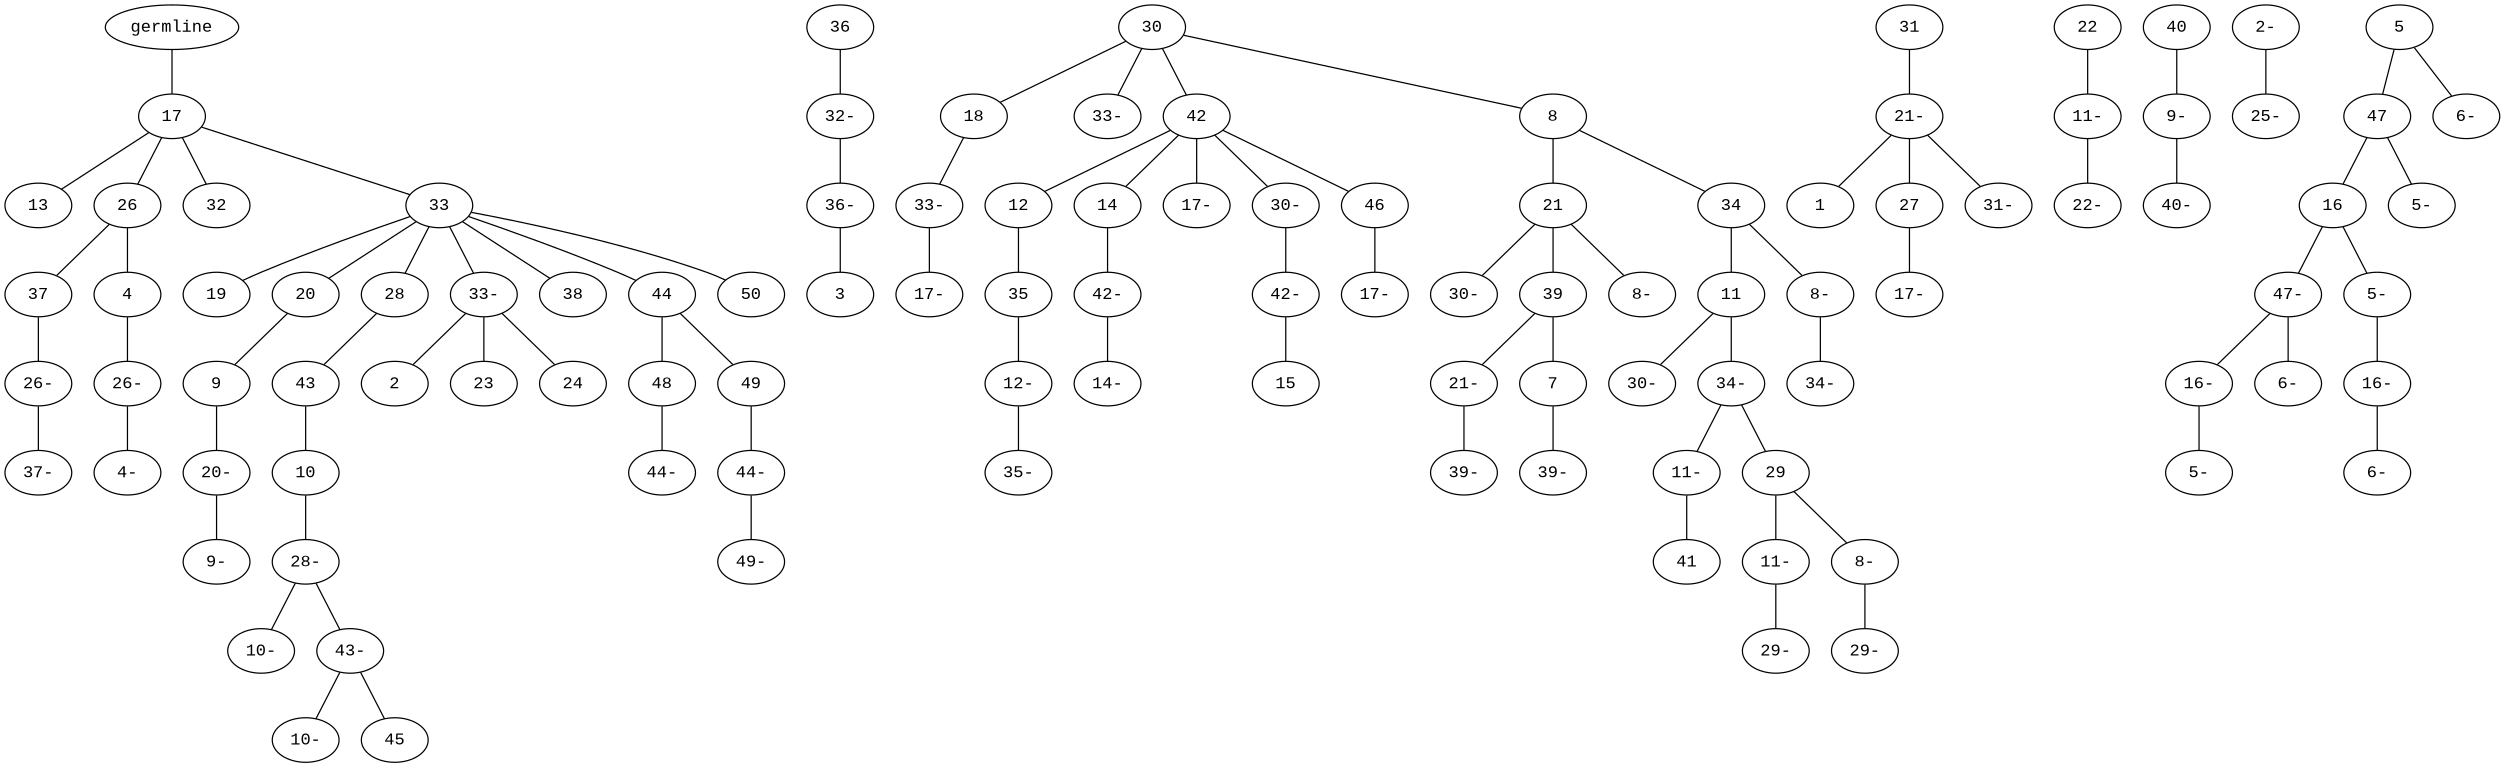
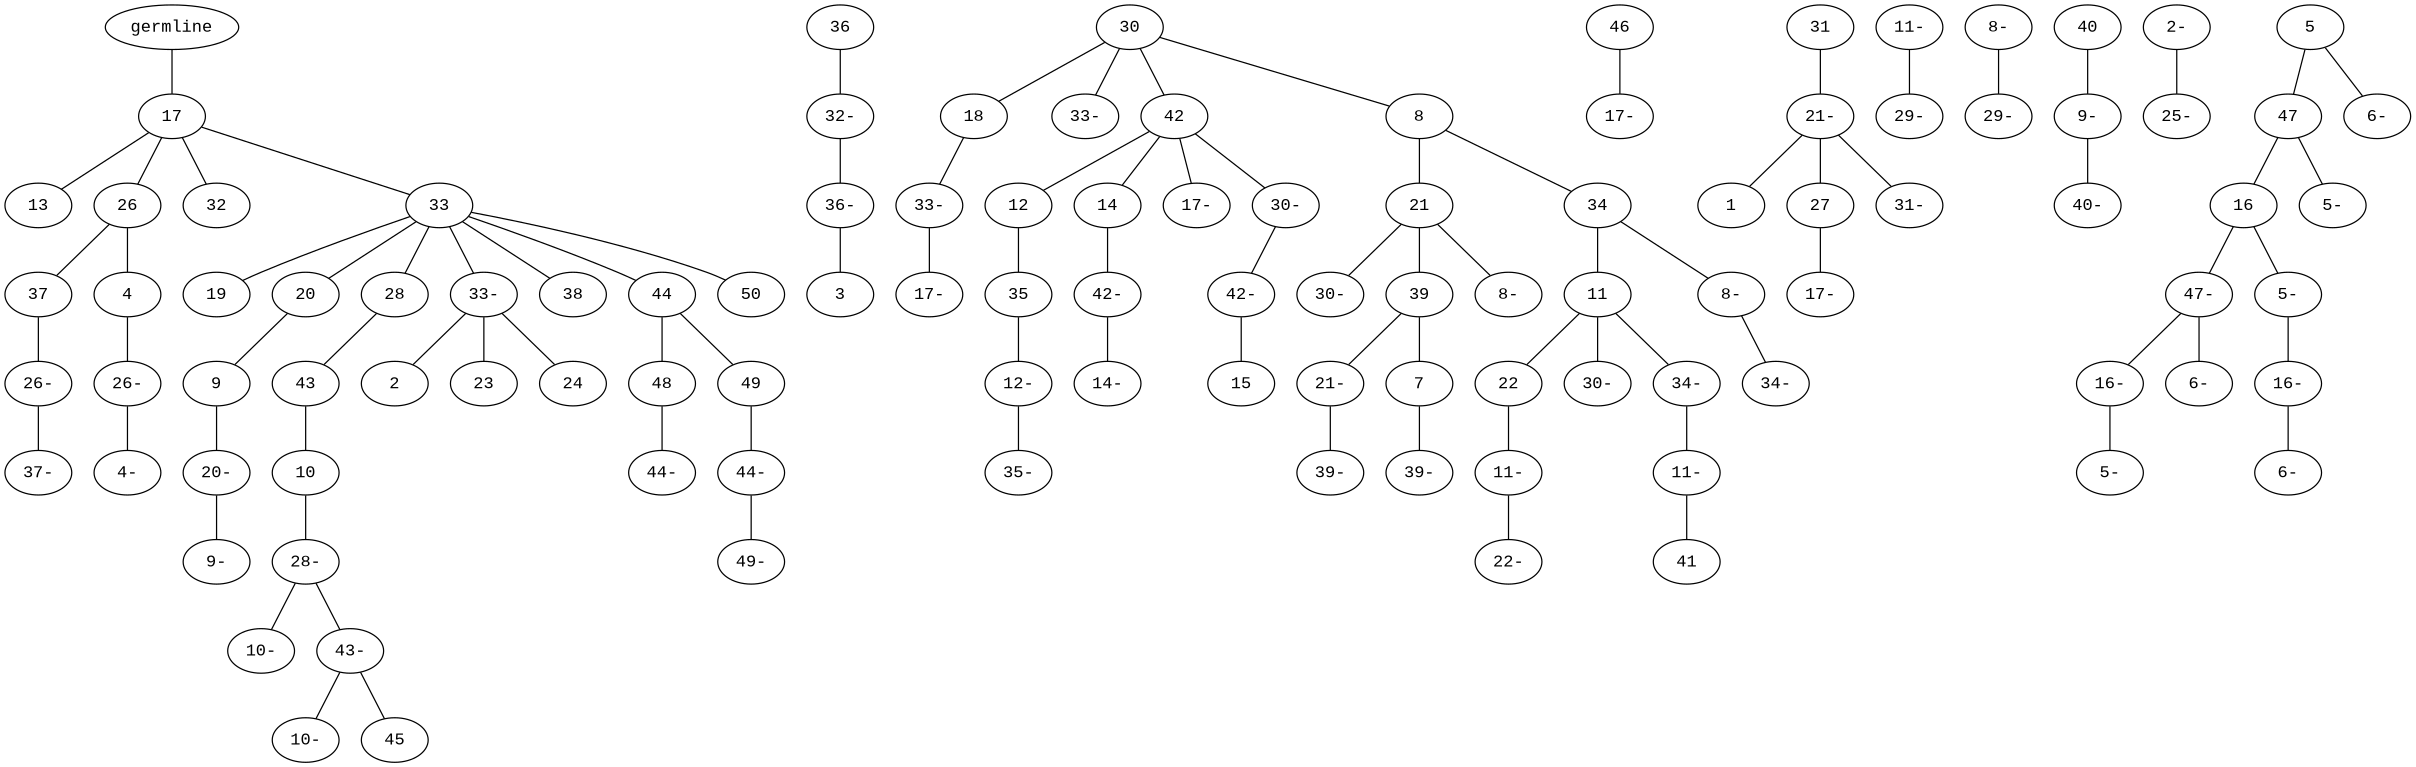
edge "42" -- "46": removed
edge "11" -- "22": added
node "29": removed
